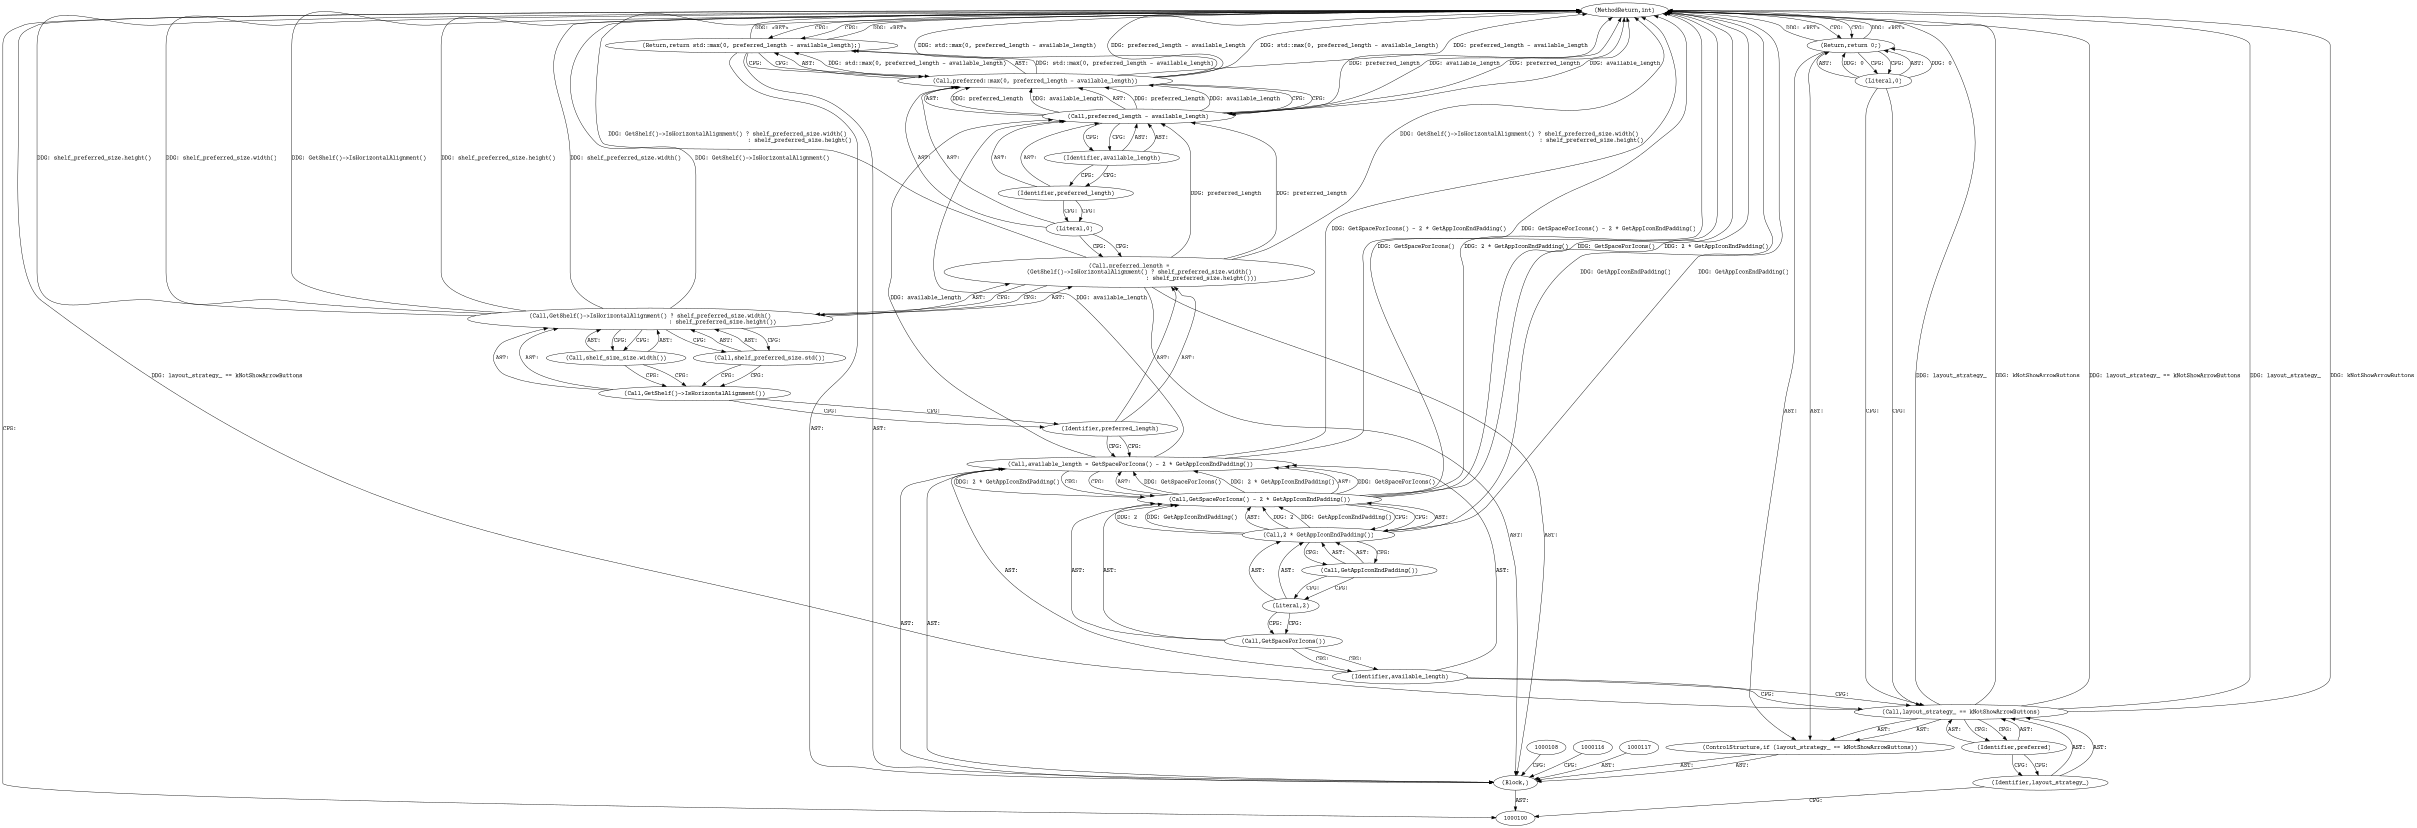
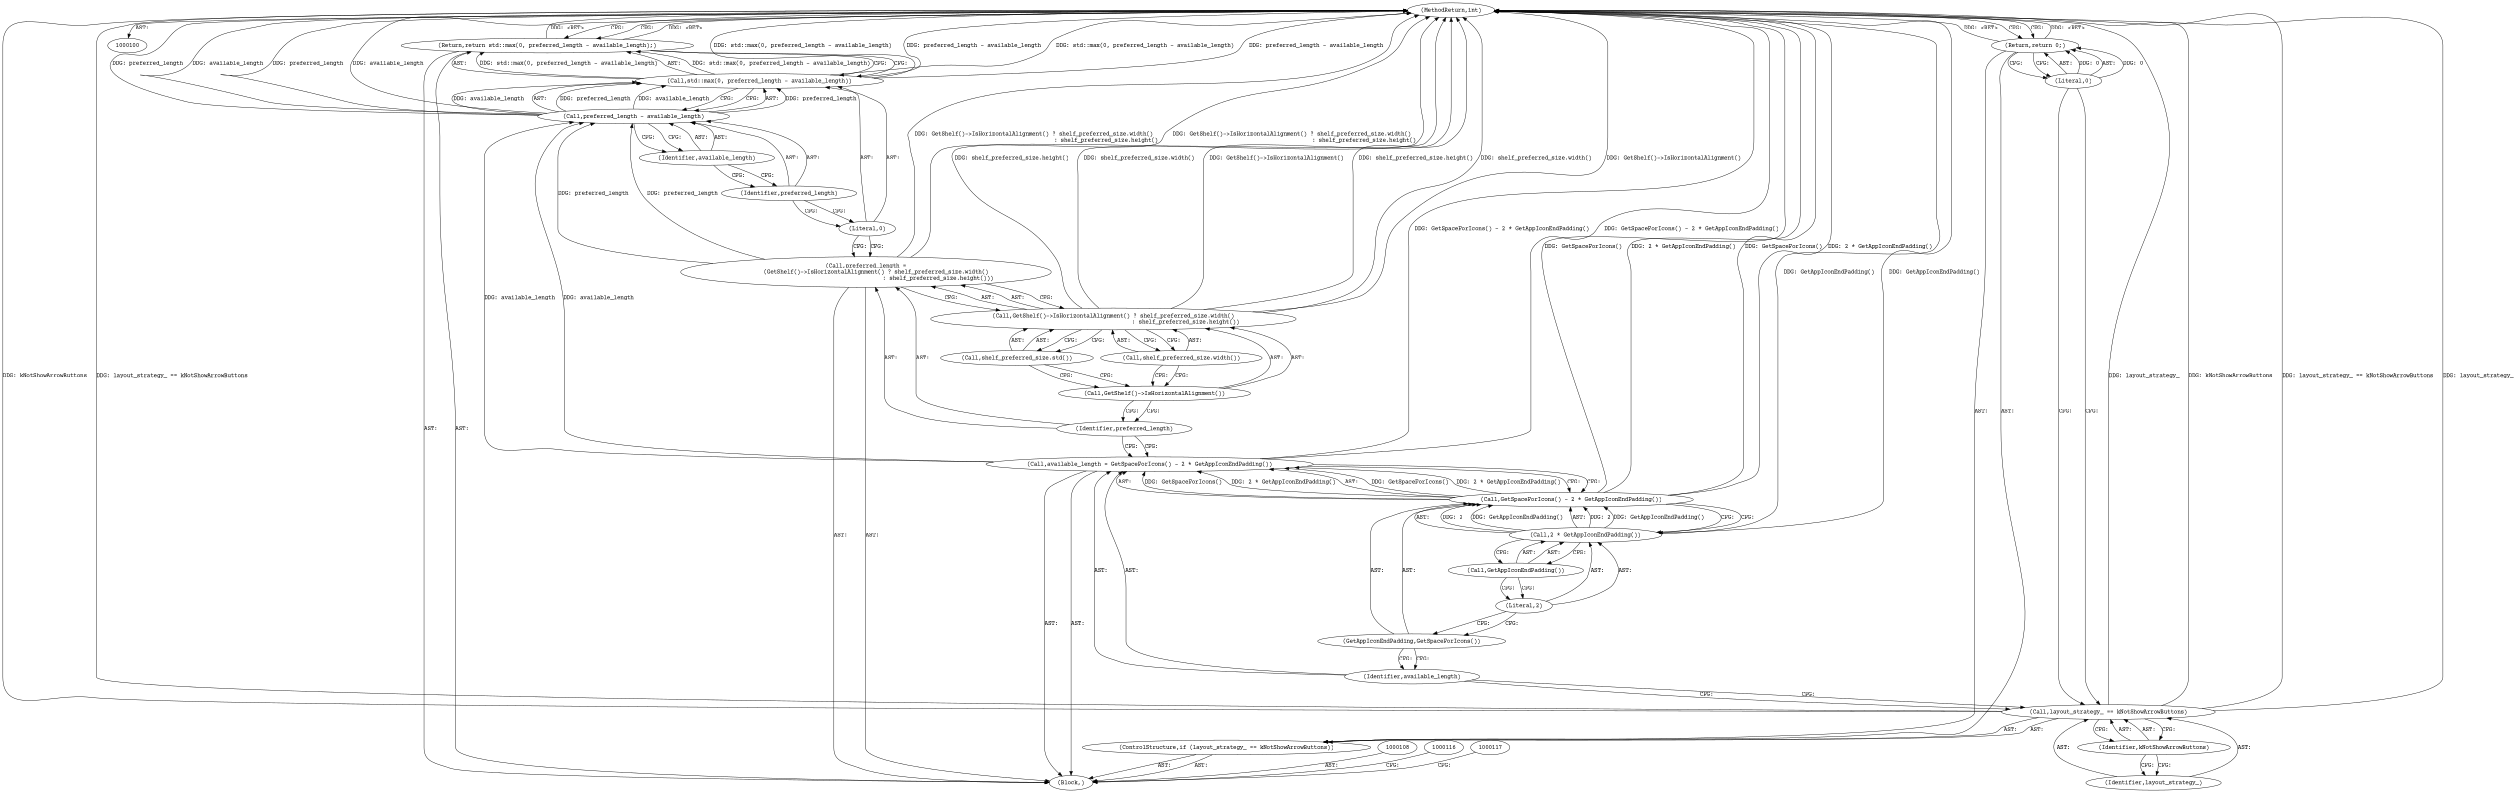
node "(Call,preferred::max(0, preferred_length - available_length))": label "(Call,preferred::max(0, preferred_length - available_length))" -> "(Call,std::max(0, preferred_length - available_length))"
node "(Call,shelf_size_size.width())": label "(Call,shelf_size_size.width())" -> "(Call,shelf_preferred_size.width())"
edge "(MethodReturn,int)" -> "1000100": label "CFG: " -> "AST: "
node "(Call,GetSpaceForIcons())": label "(Call,GetSpaceForIcons())" -> "(GetAppIconEndPadding,GetSpaceForIcons())"
node "(Identifier,preferred)": label "(Identifier,preferred)" -> "(Identifier,kNotShowArrowButtons)"
edge "1000108" -> "(Block,)": label "CFG: " -> "AST: "
edge "1000117" -> "(Block,)": label "AST: " -> "CFG: "
edge "(Block,)" -> "1000100": removed, label "AST:"
edge "(Identifier,layout_strategy_)" -> "1000100": removed, label "CFG:"
